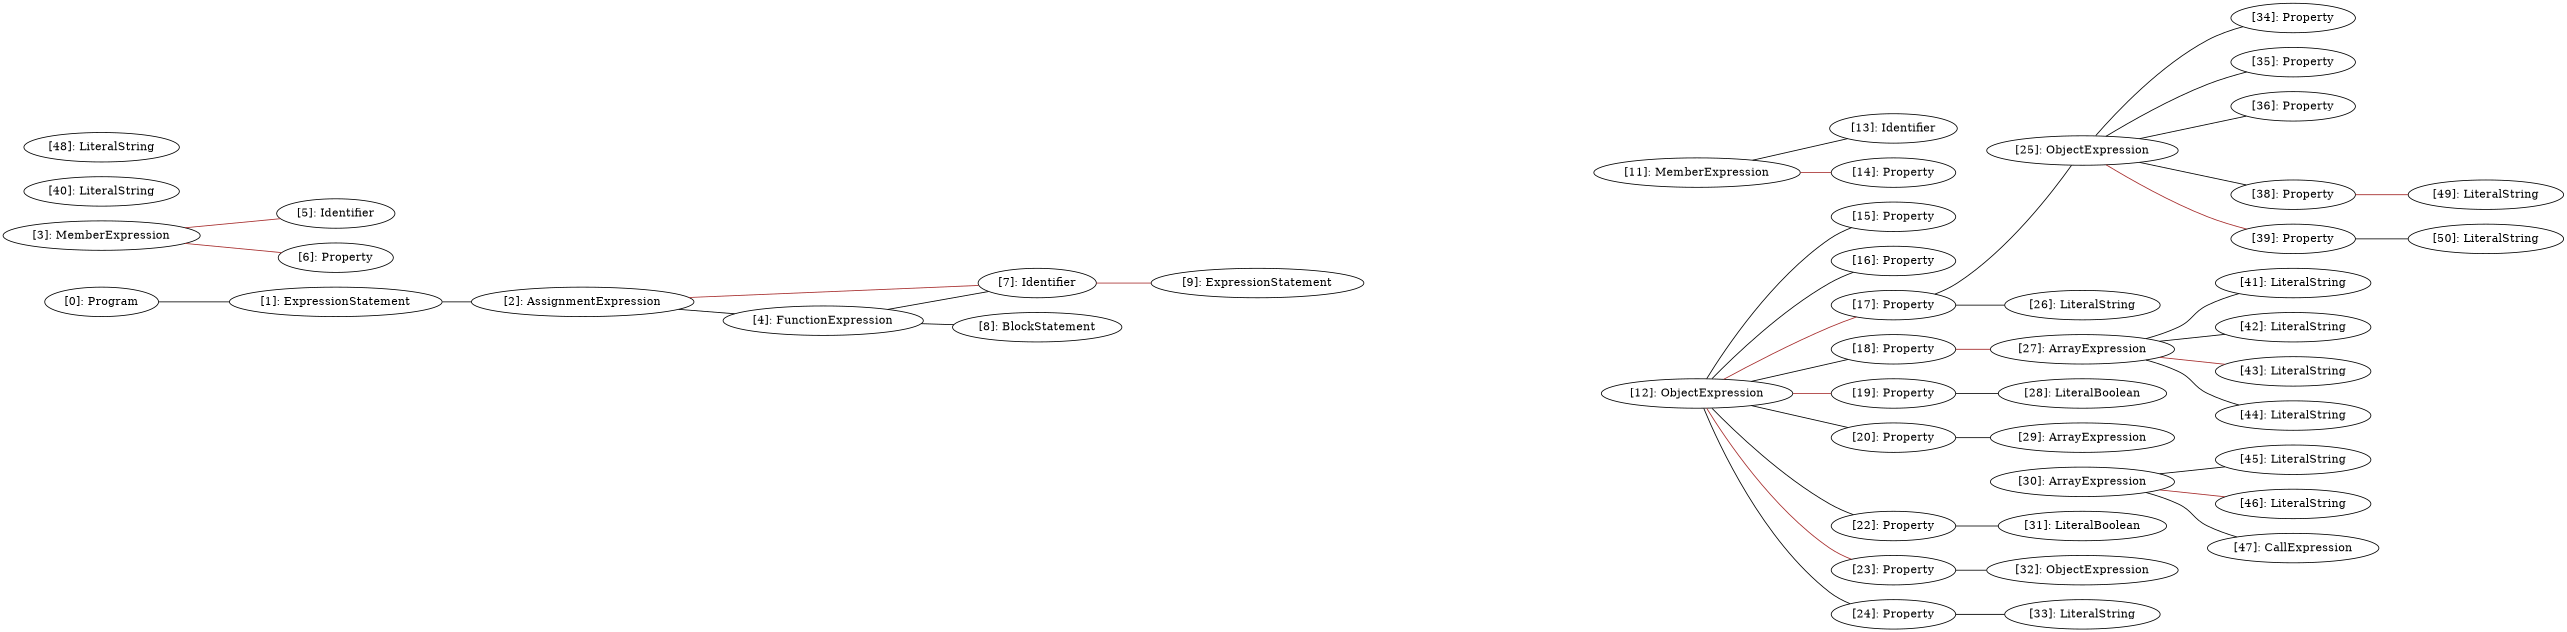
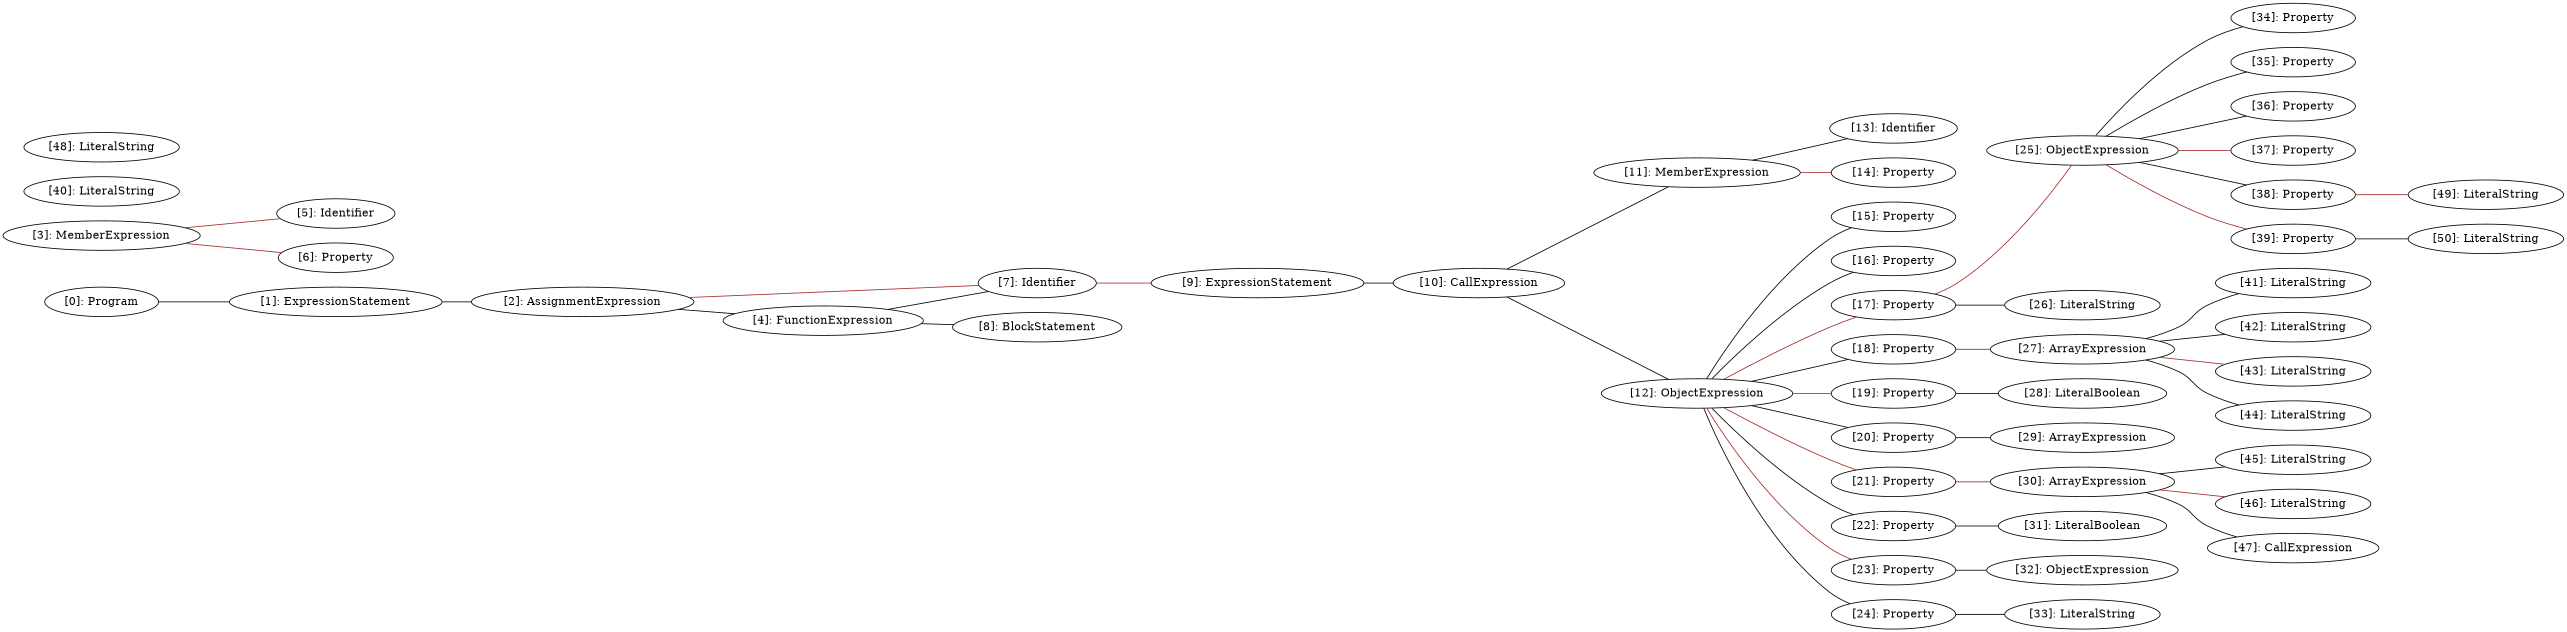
node "[37]: Property": added
edge "[25]: ObjectExpression" -- "[17]: Property": color black -> brown
node "[10]: CallExpression": added
node "[21]: Property": added
